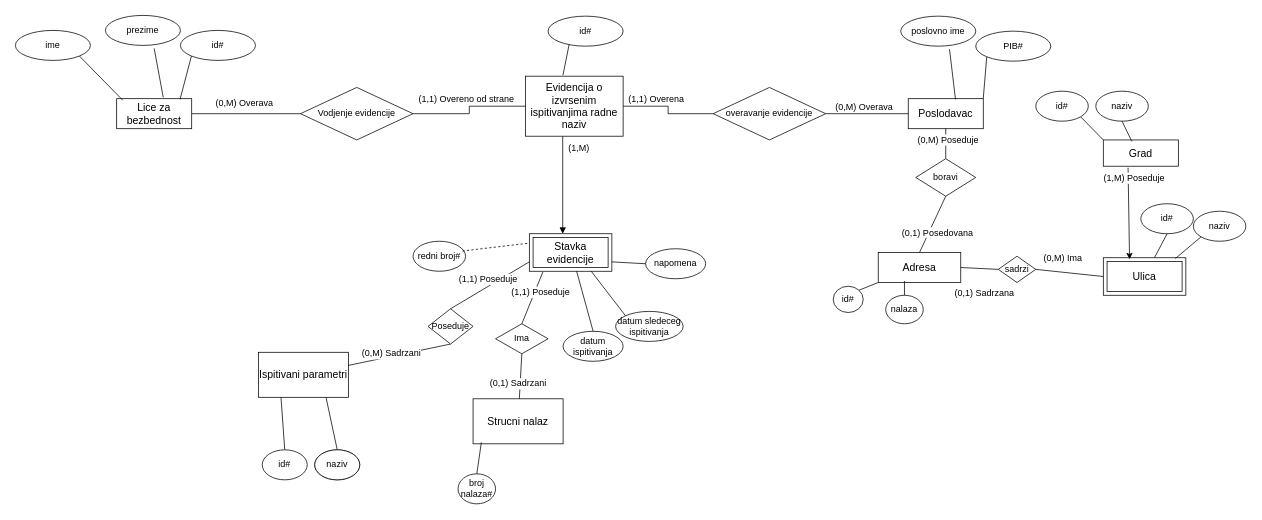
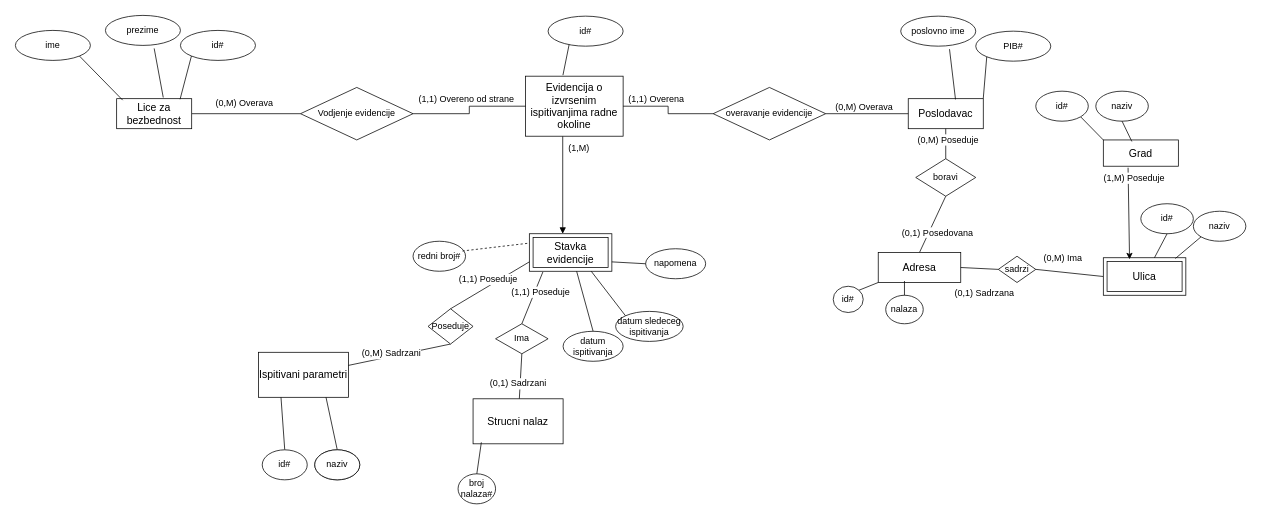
node "Evidencija o izvrsenim ispitivanjima radne naziv": label "Evidencija o izvrsenim ispitivanjima radne naziv" -> "Evidencija o izvrsenim ispitivanjima radne okoline"
